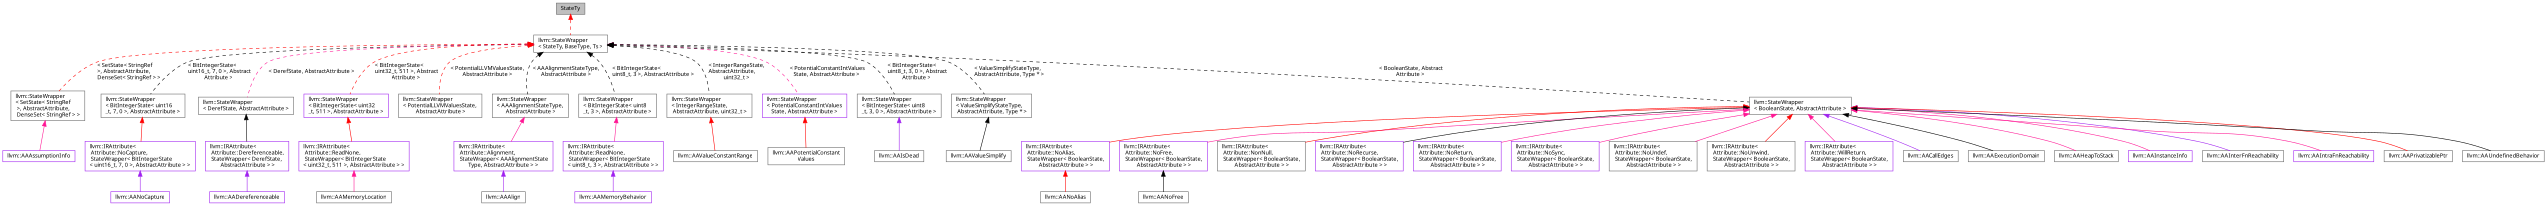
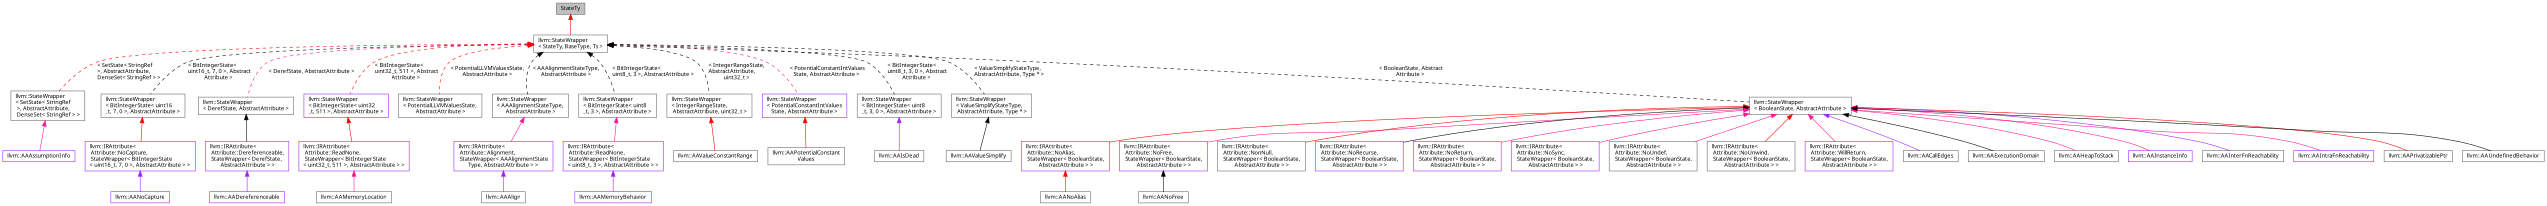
edge "llvm::StateWrapper < StateTy, BaseType, Ts >" -> "StateTy": style dashed -> solid
